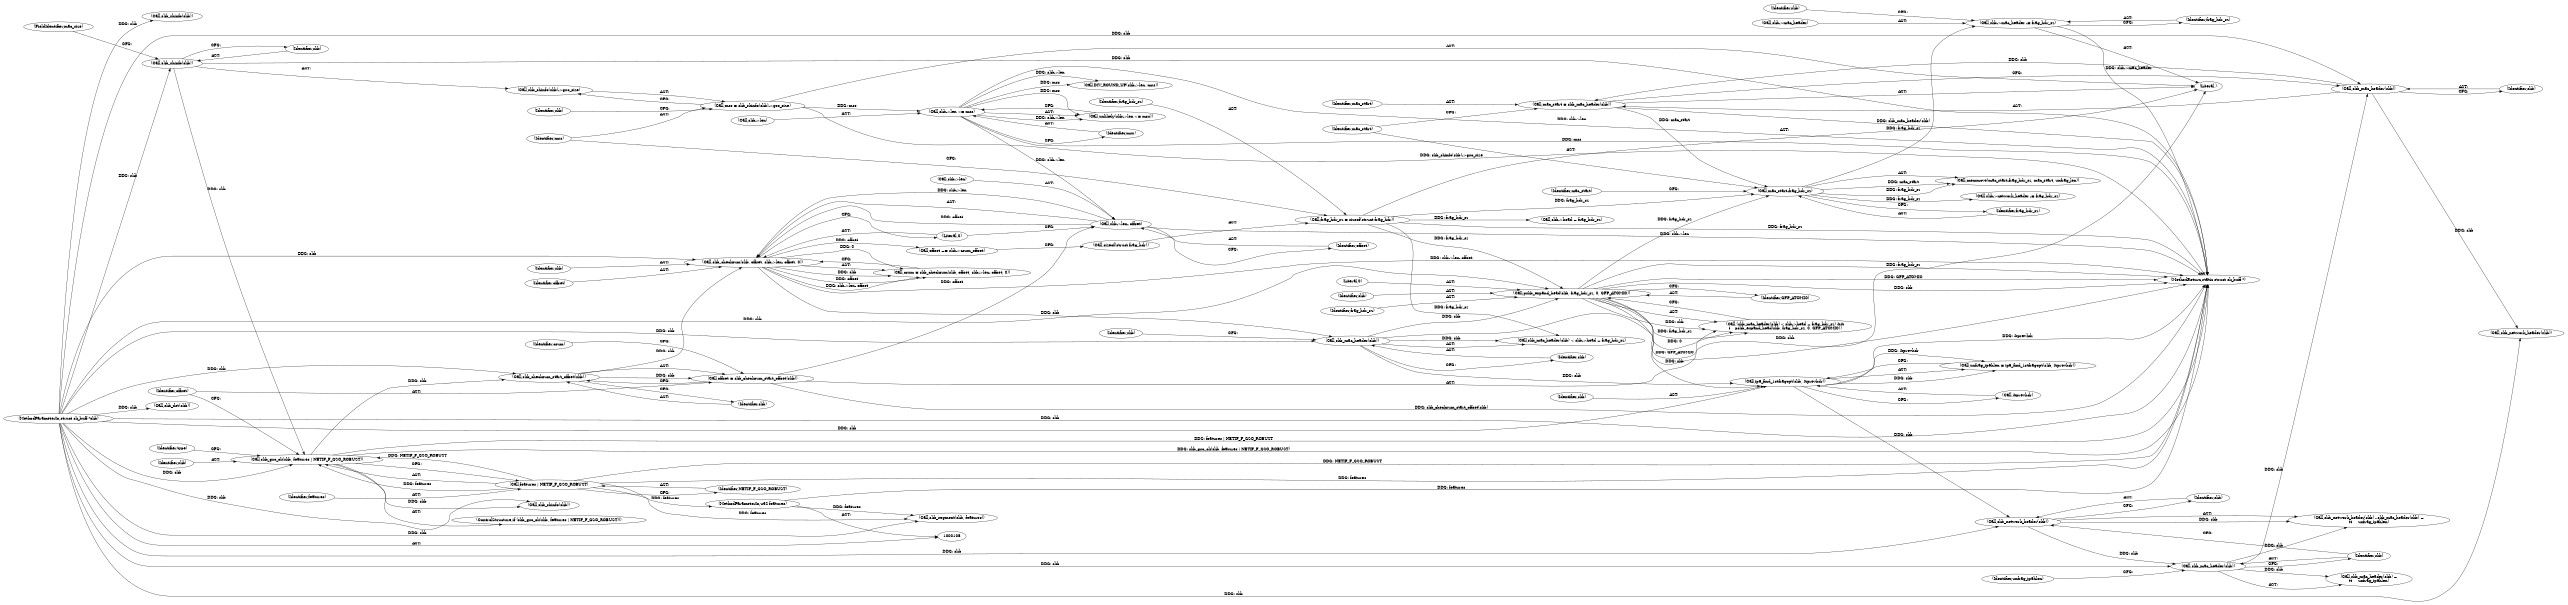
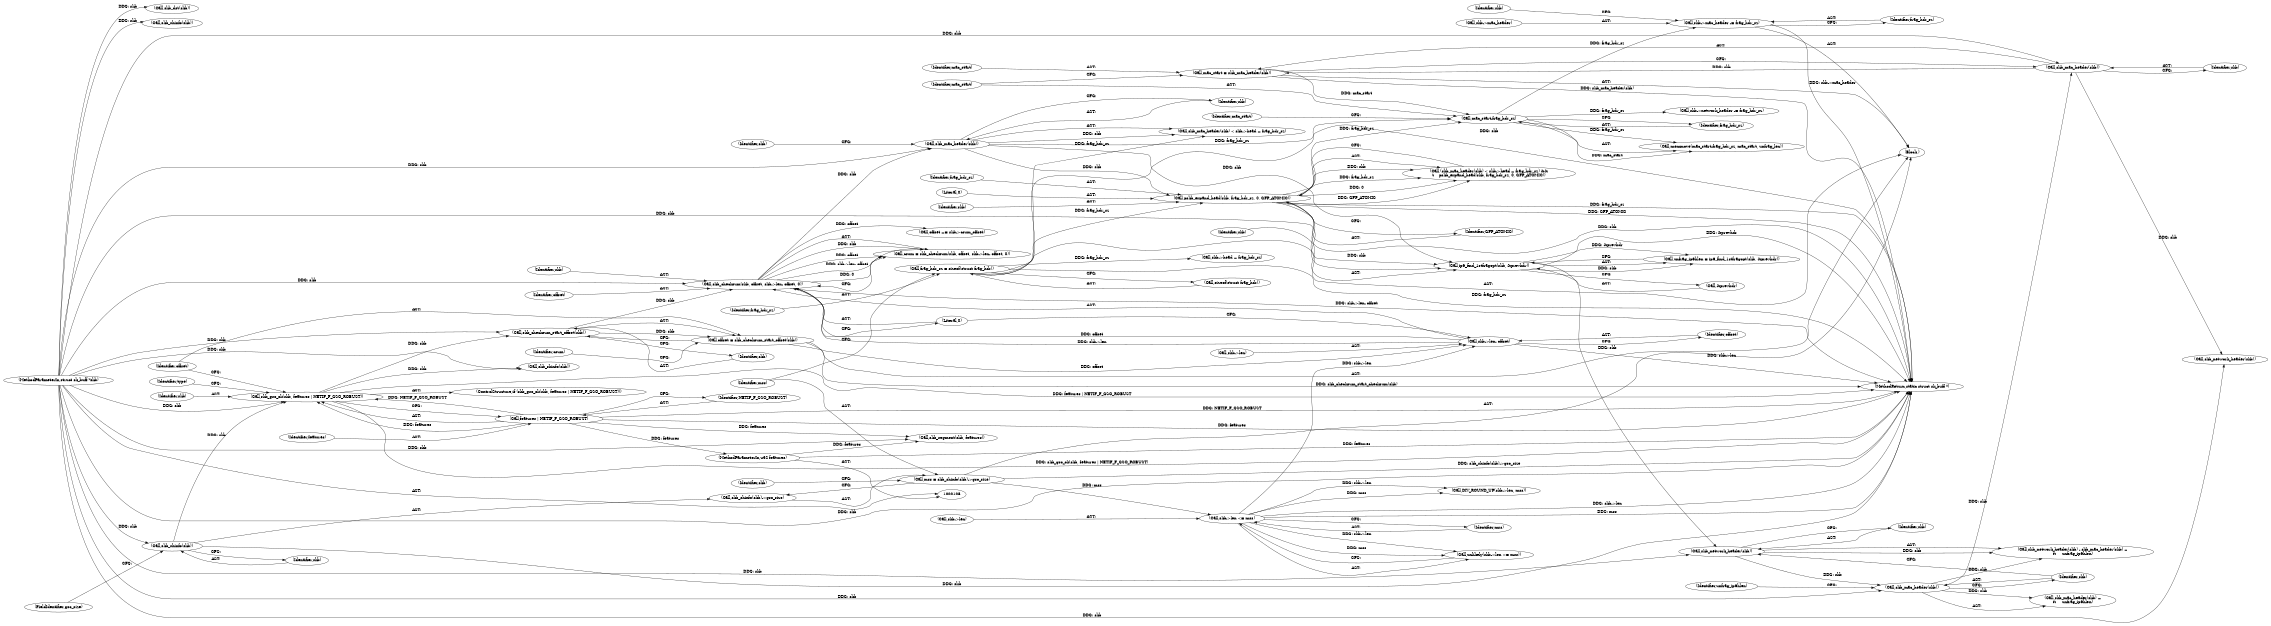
node "(FieldIdentifier,mac_size)": label "(FieldIdentifier,mac_size)" -> "(FieldIdentifier,gso_size)"
node "(Literal,)": label "(Literal,)" -> "(Block,)"
edge "(Call,offset += skb->csum_offset)" -> "(Call,sizeof(struct frag_hdr))": now "(Call,frag_hdr_sz = sizeof(struct frag_hdr))" -> "(Call,sizeof(struct frag_hdr))"
edge "(MethodParameterIn,struct sk_buff *skb)" -> "(Call,pskb_expand_head(skb, frag_hdr_sz, 0, GFP_ATOMIC))": removed, label "DDG: skb"
edge "(Call,offset = skb_checksum_start_offset(skb))" -> "(MethodReturn,static struct sk_buff *)": label "DDG: skb_checksum_start_offset(skb)" -> "DDG: skb_checksum_start_checksum(skb)"
